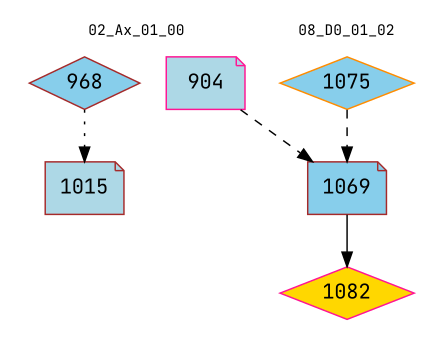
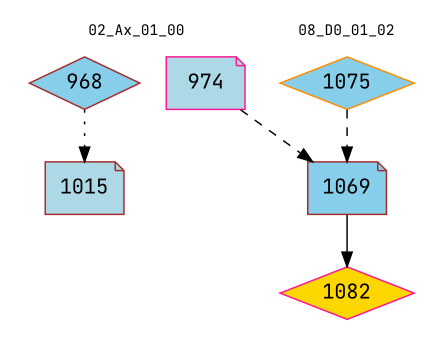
node "904": label "904" -> "974"
